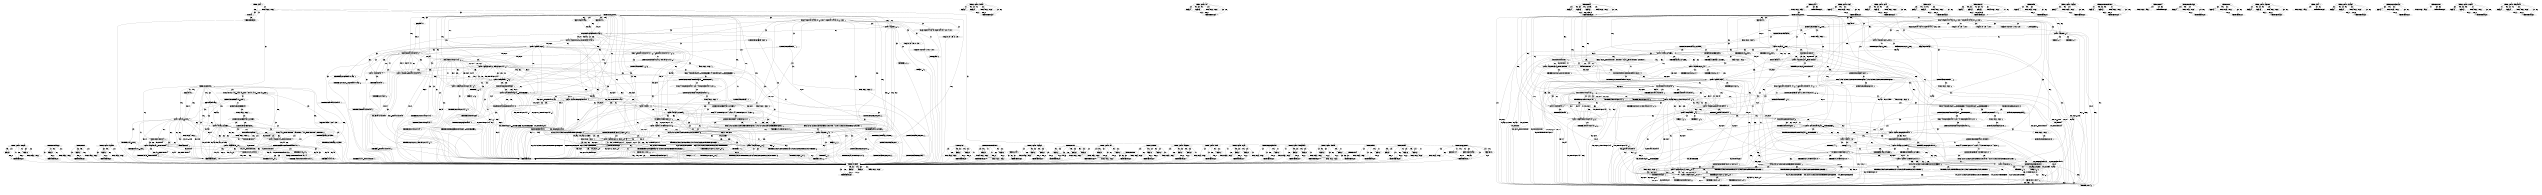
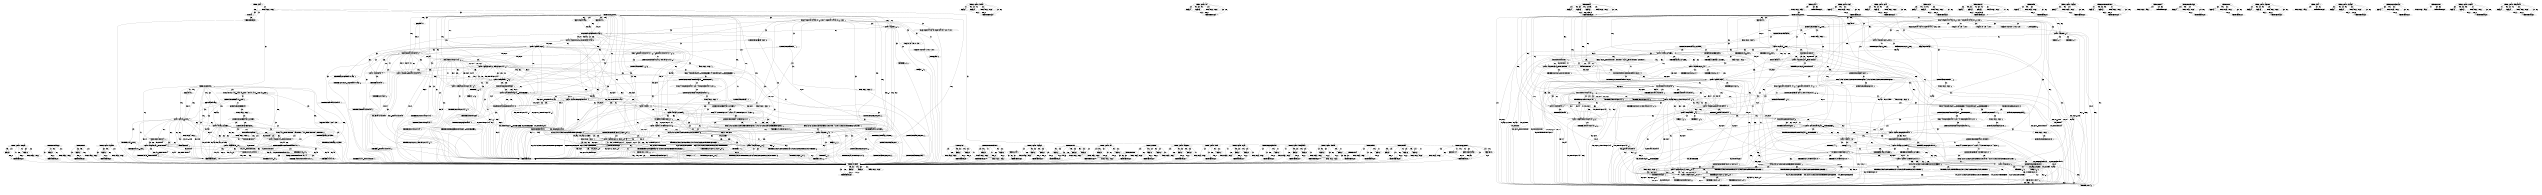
node "<(LOCAL,int r: int)<SUB>20</SUB>>": removed
edge "(BIO_set_mem_eof_return,BIO_set_mem_eof_return(rbio, 0))" -> "(IDENTIFIER,rbio,BIO_set_mem_eof_return(rbio, 0))": removed, label "AST:"
edge "(RETURN,return rbio;,return rbio;)" -> "(IDENTIFIER,rbio,BIO_set_mem_eof_return(rbio, 0))": now "(RETURN,return rbio;,return rbio;)" -> "(IDENTIFIER,rbio,return rbio;)"
